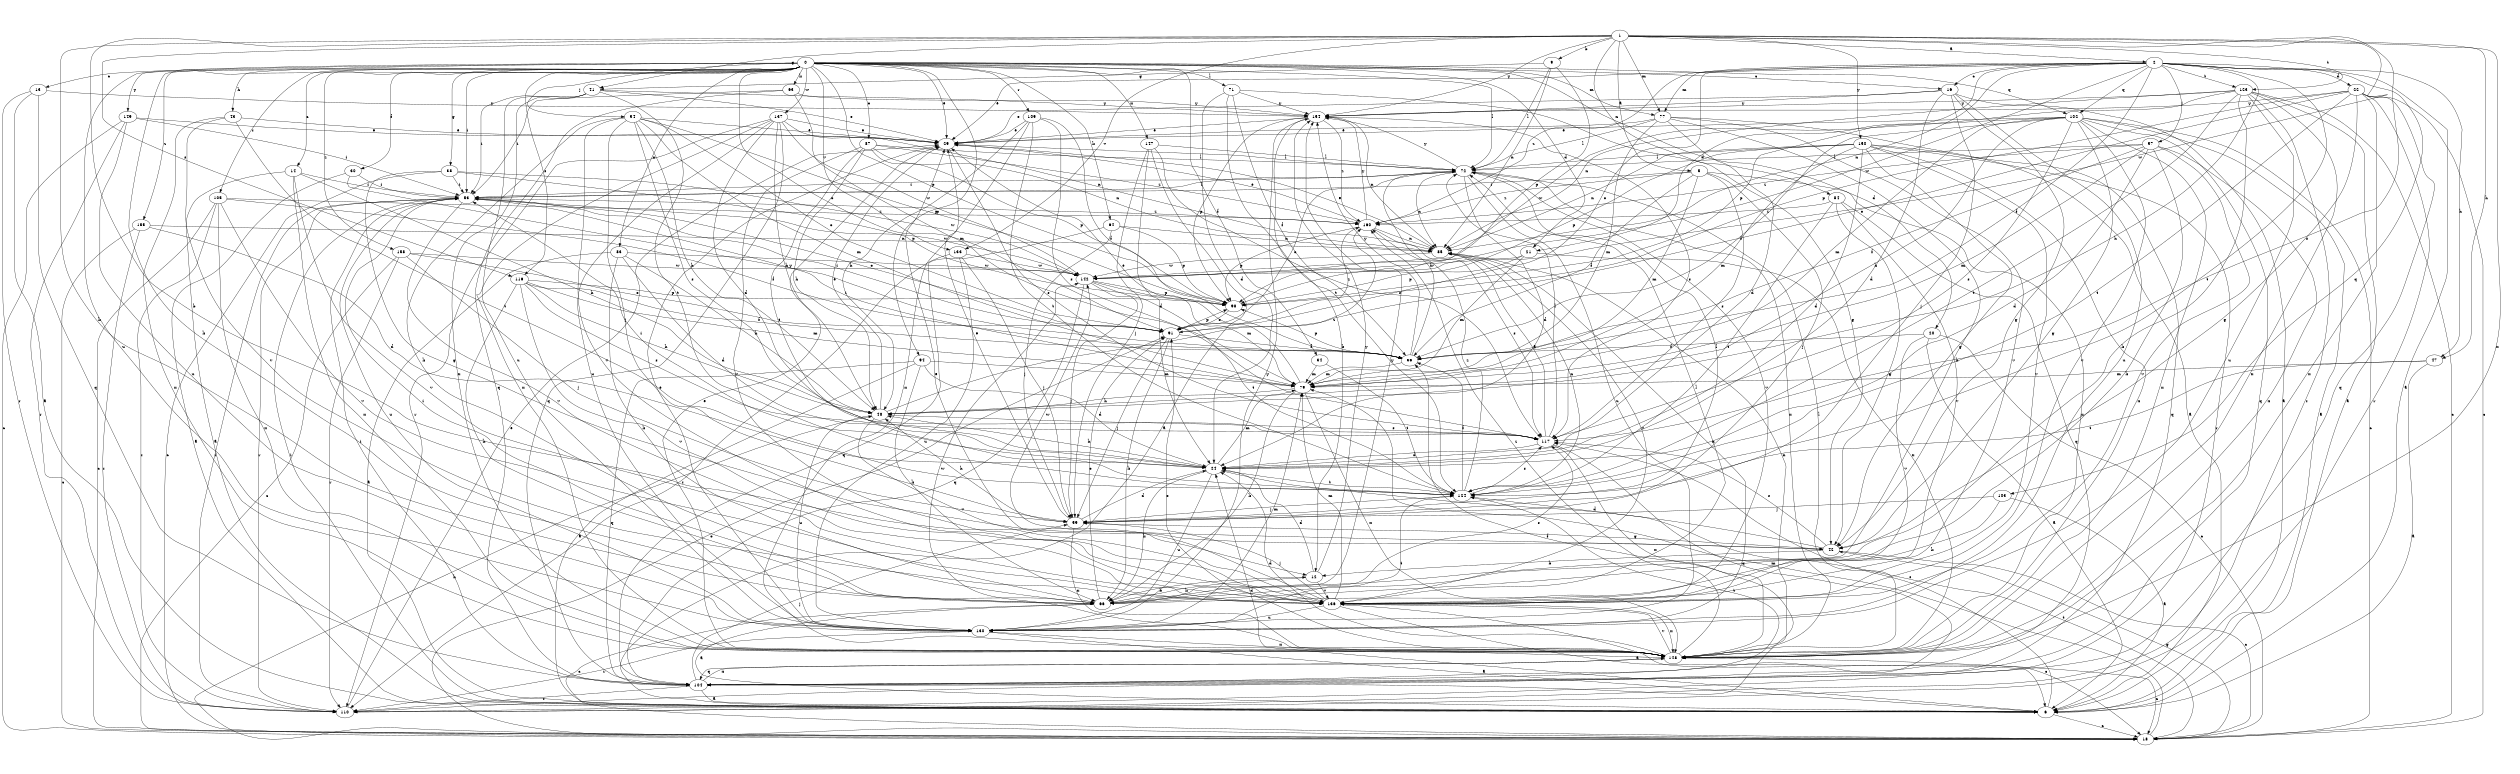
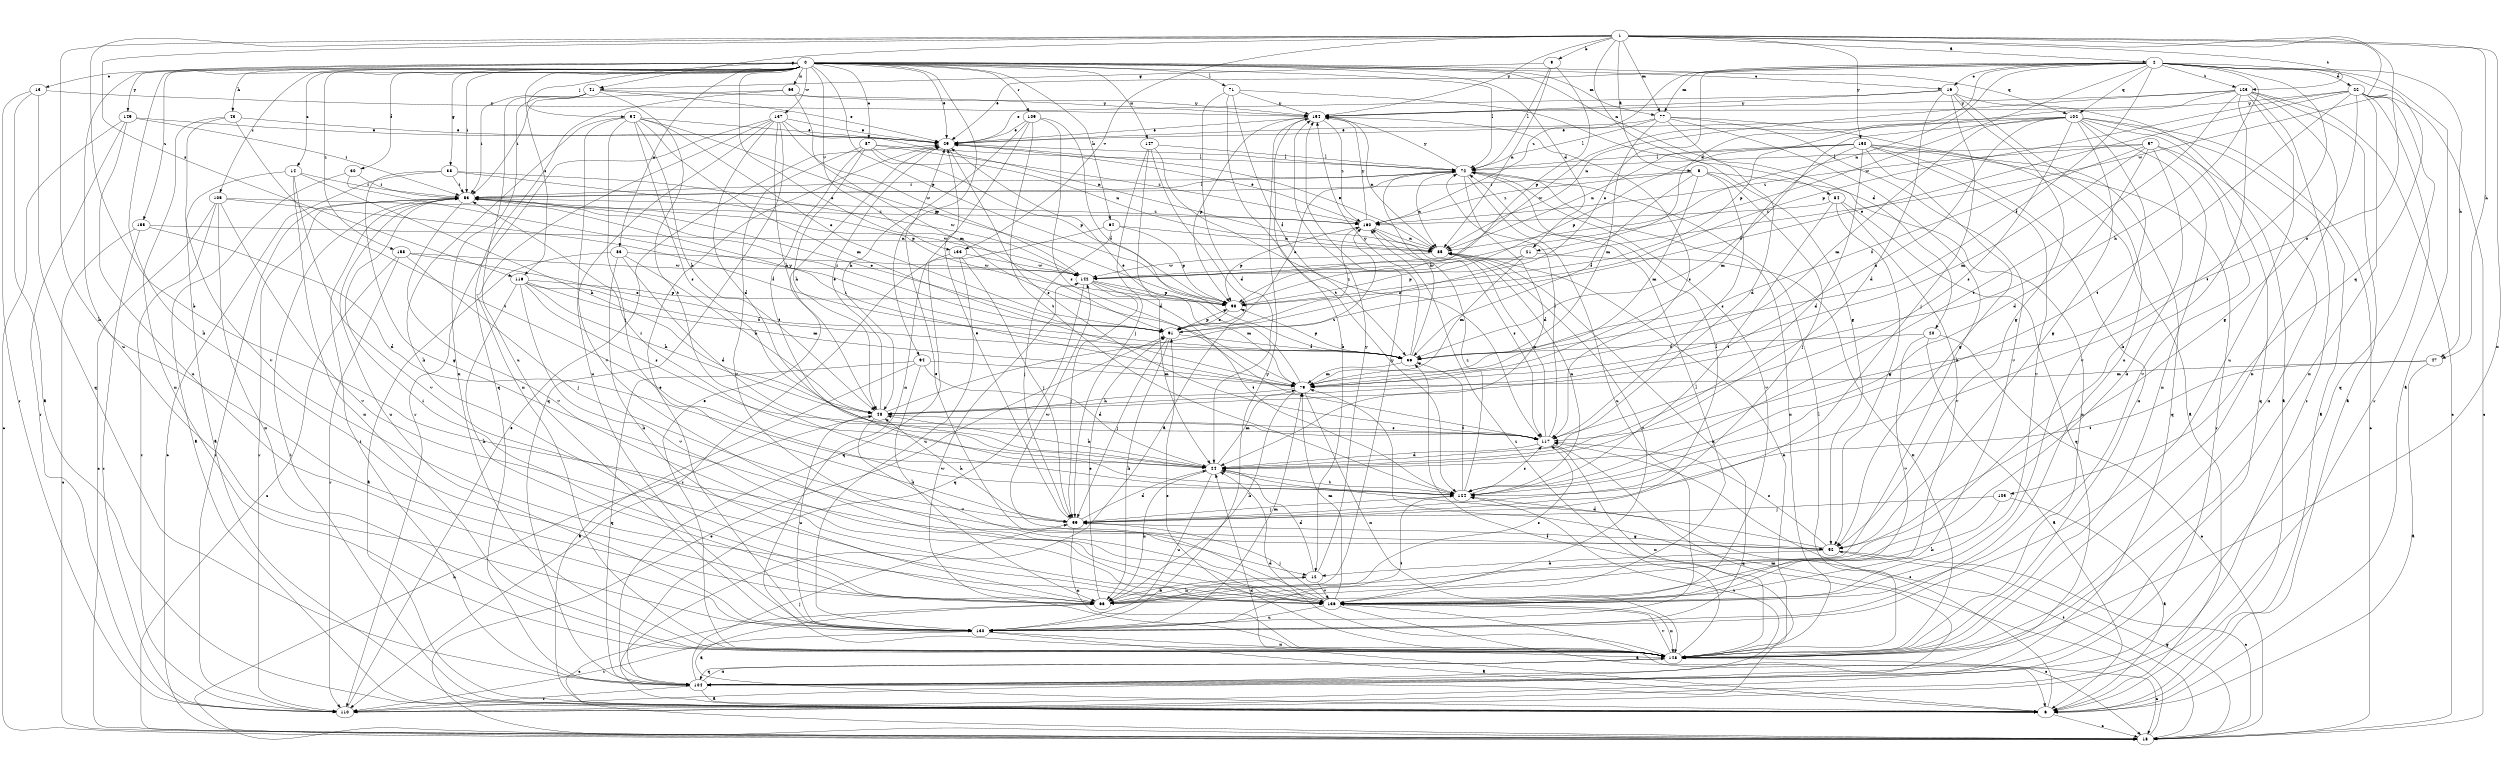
edge "2" -> "57": removed, label "j"
edge "117" -> "85": label "a" -> "n"
node "34": removed
node "42": label "42" -> "52"
